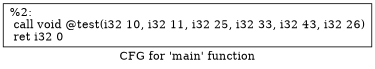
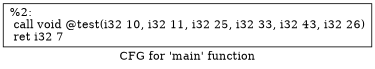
node "%2:": text "ret i32 0" -> "ret i32 7"
